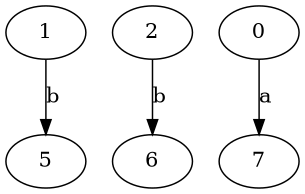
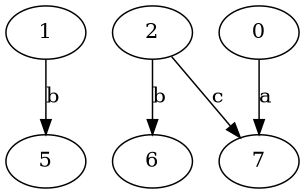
edge "2" -> "7": added, label "c"
